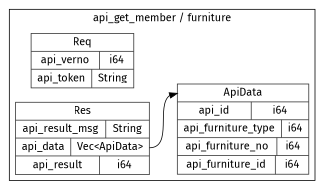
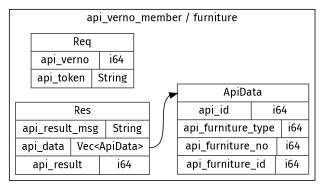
cluster "api_get_member / furniture": label "api_get_member / furniture" -> "api_verno_member / furniture"
